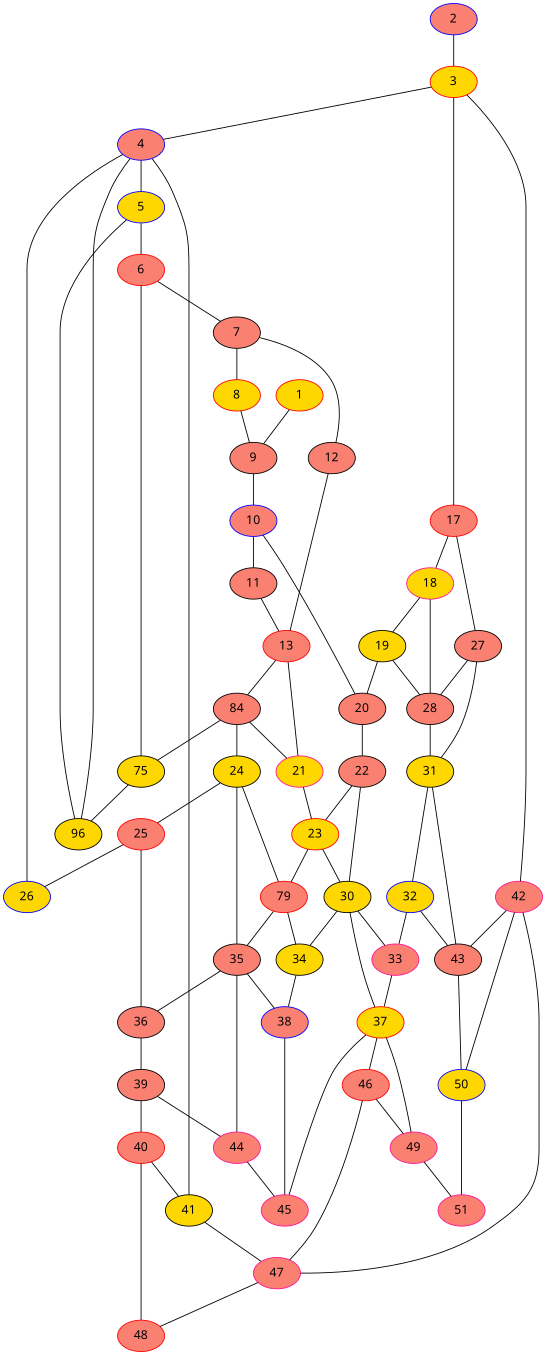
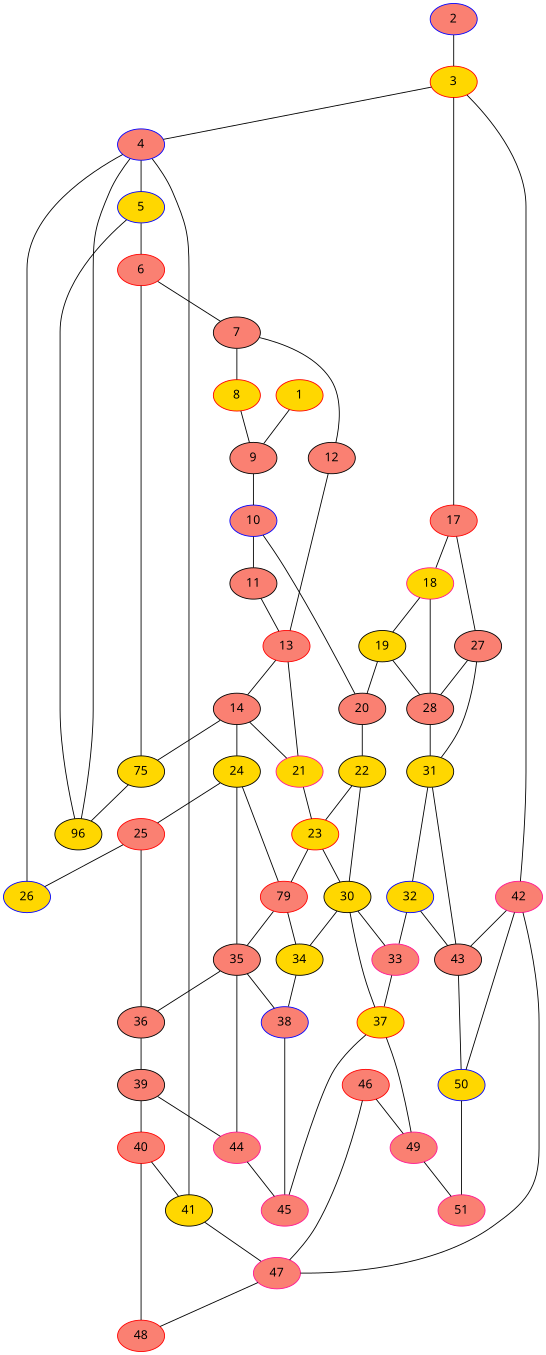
node "84": label "84" -> "14"
node "22": fillcolor salmon -> gold
edge "37" -- "46": removed
